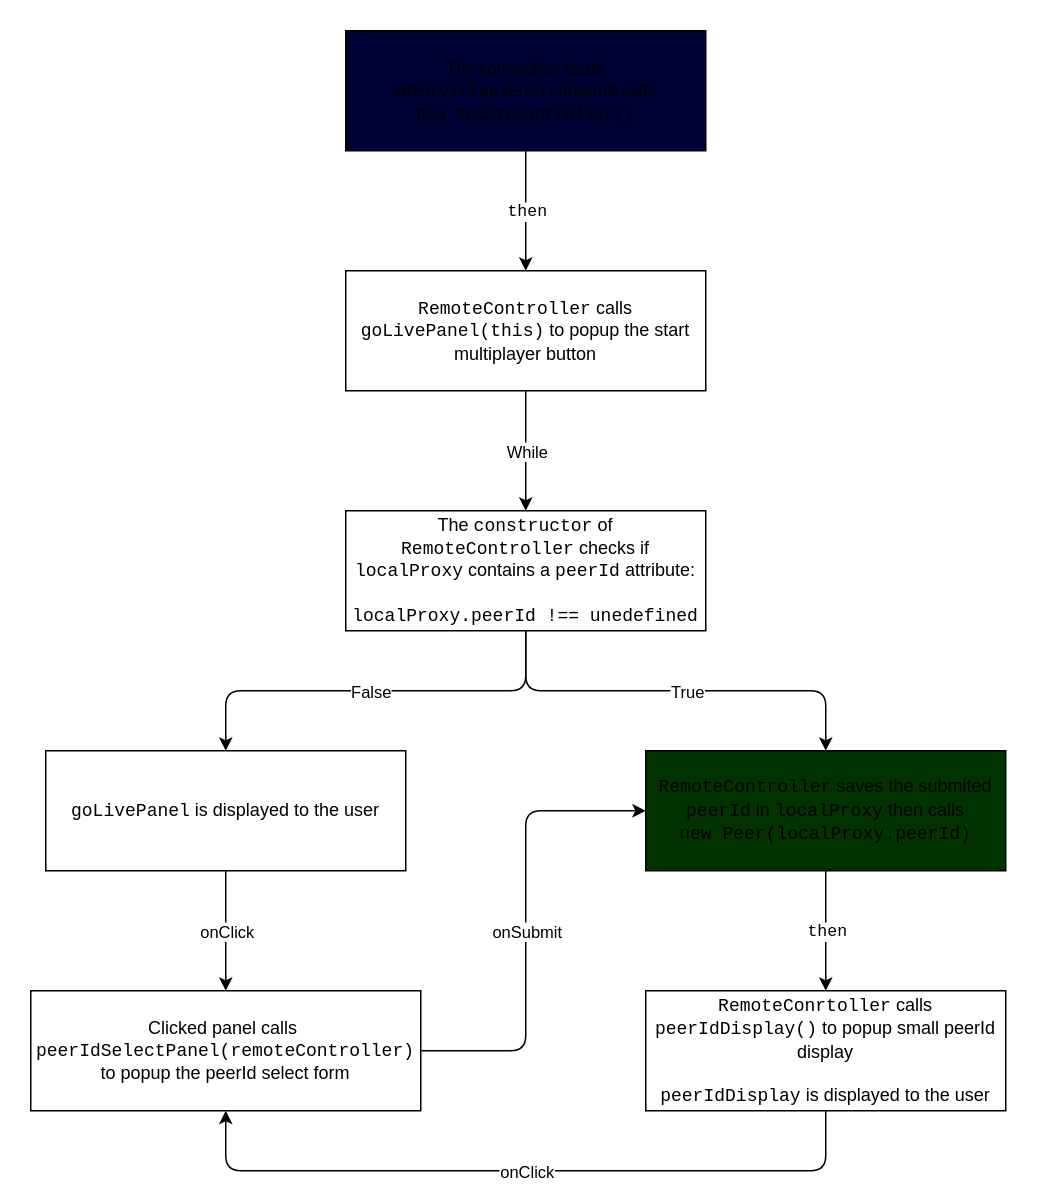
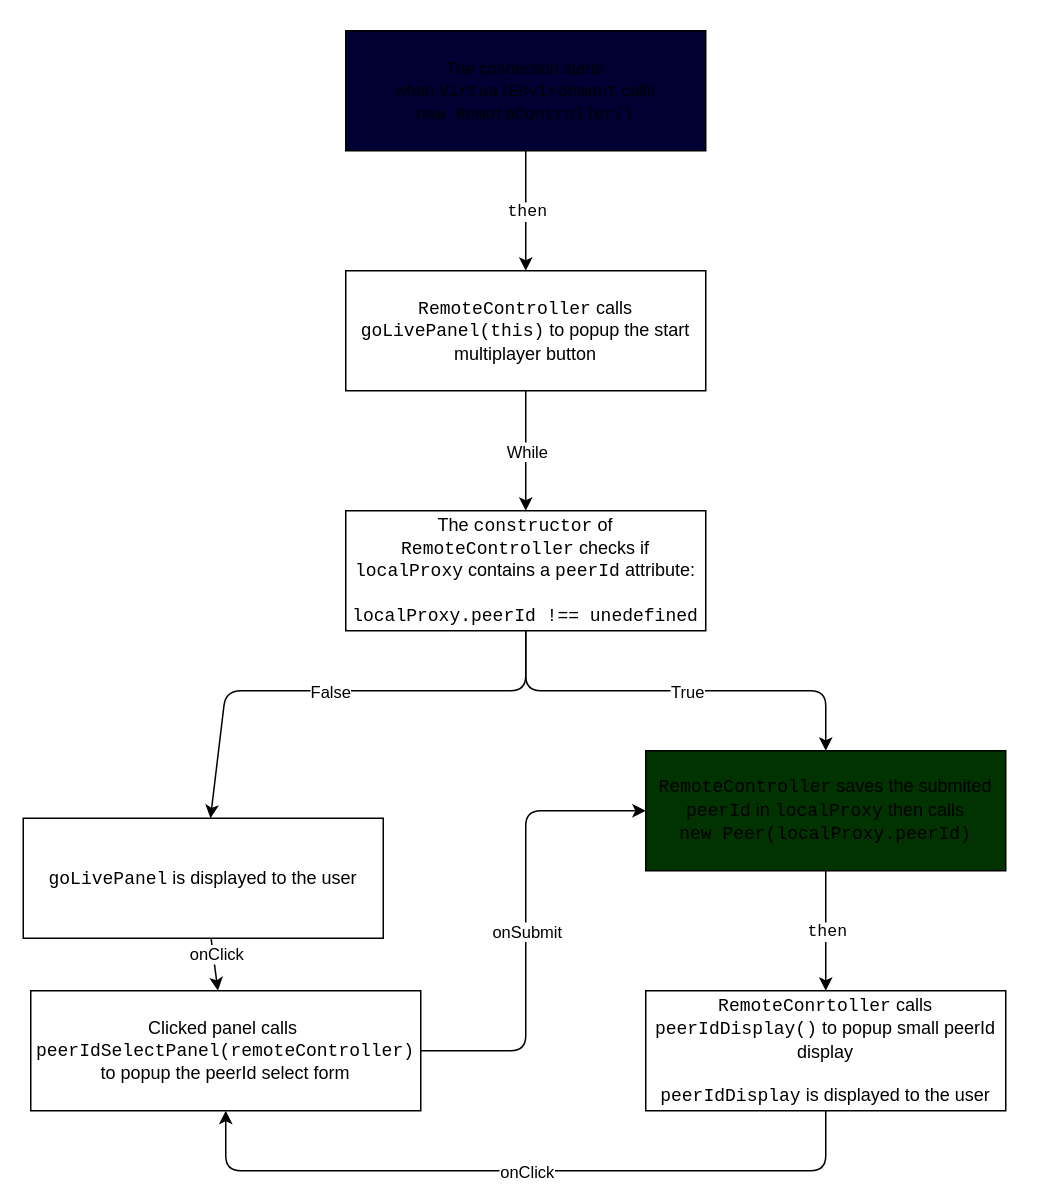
node "goLivePanel is displayed to the user": moved (226, 811) -> (203, 878)
